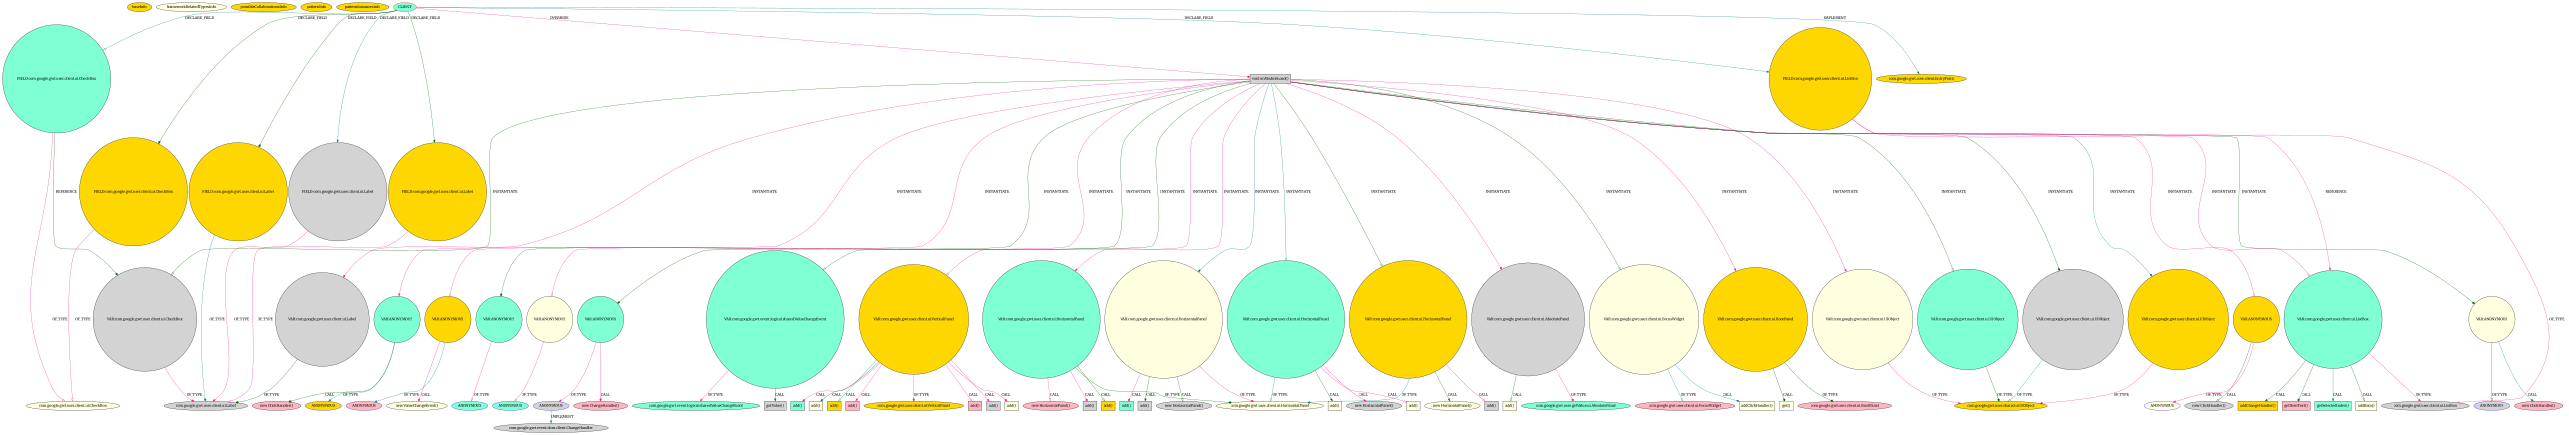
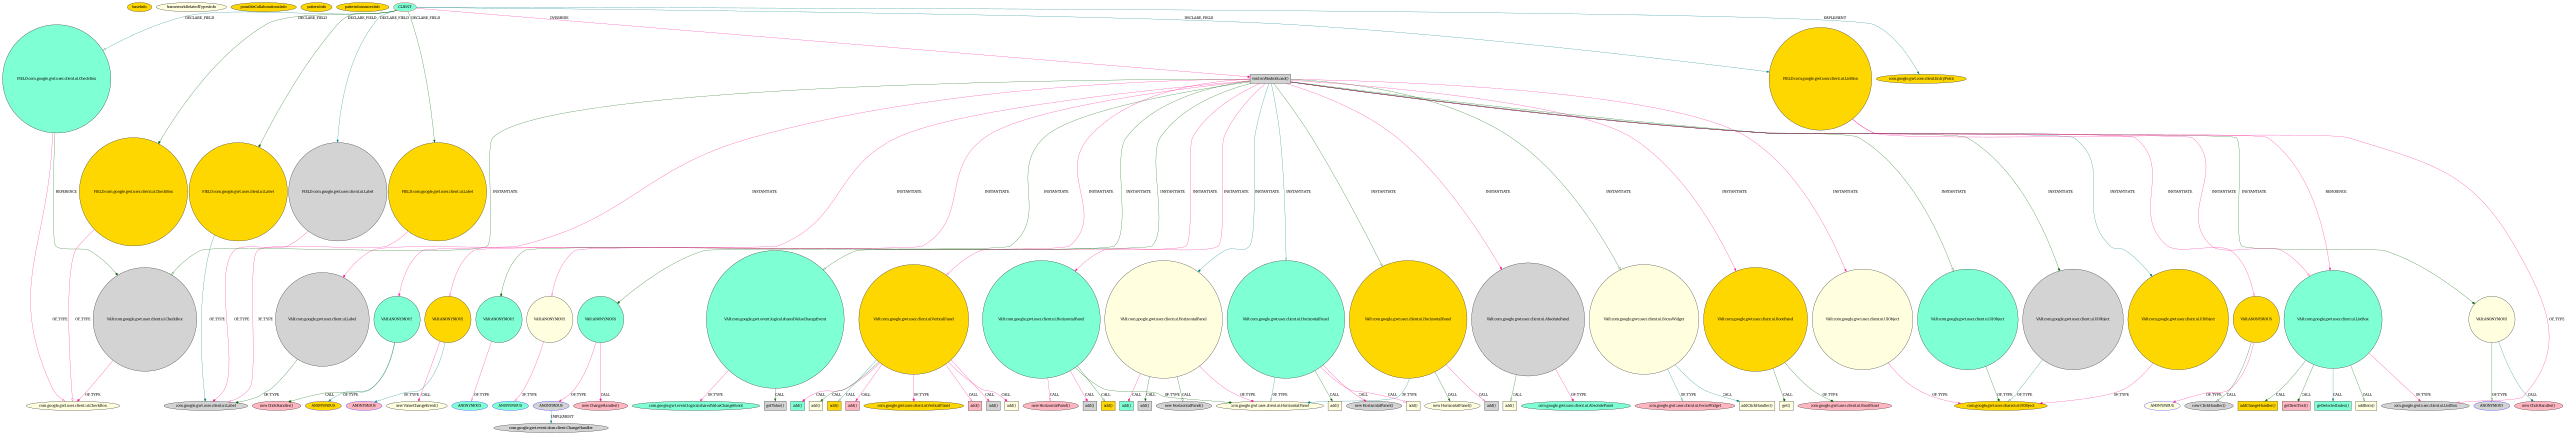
edge "VAR:com.google.gwt.user.client.ui.CheckBox" -> "com.google.gwt.user.client.ui.Label": now "VAR:com.google.gwt.user.client.ui.CheckBox" -> "com.google.gwt.user.client.ui.CheckBox"
node "com.google.gwt.user.getValue.ui.AbsolutePanel": label "com.google.gwt.user.getValue.ui.AbsolutePanel" -> "com.google.gwt.user.client.ui.AbsolutePanel"
node "get()": color blue -> black
